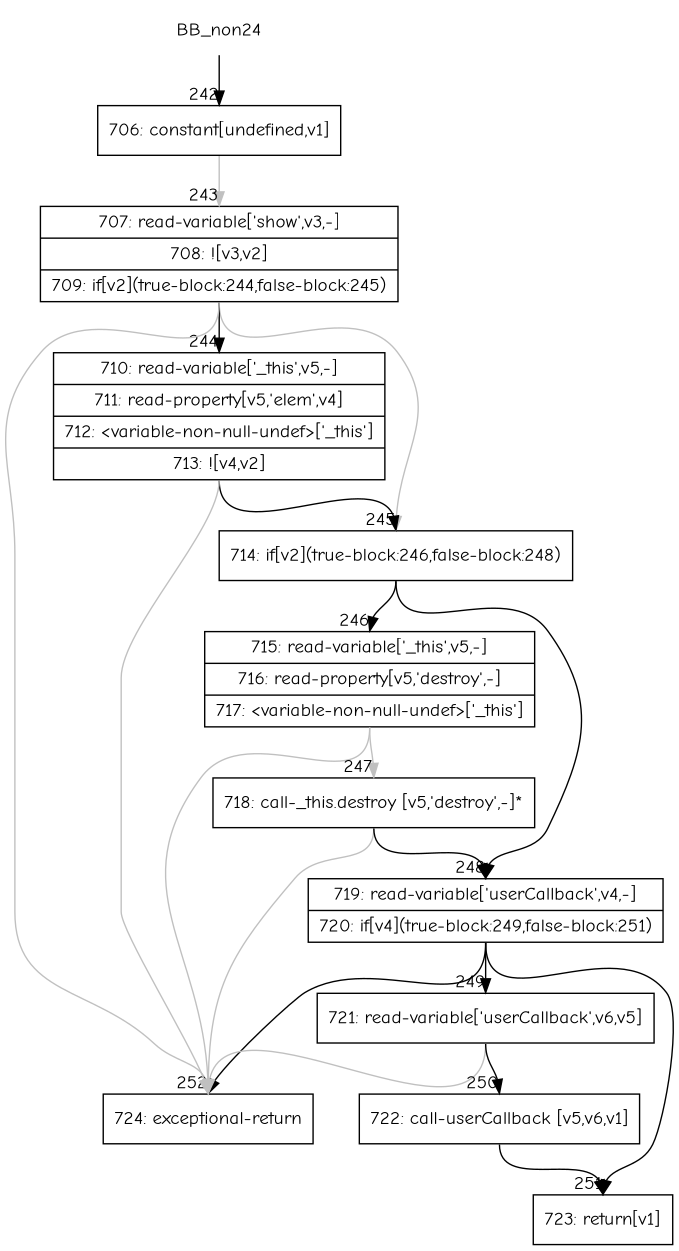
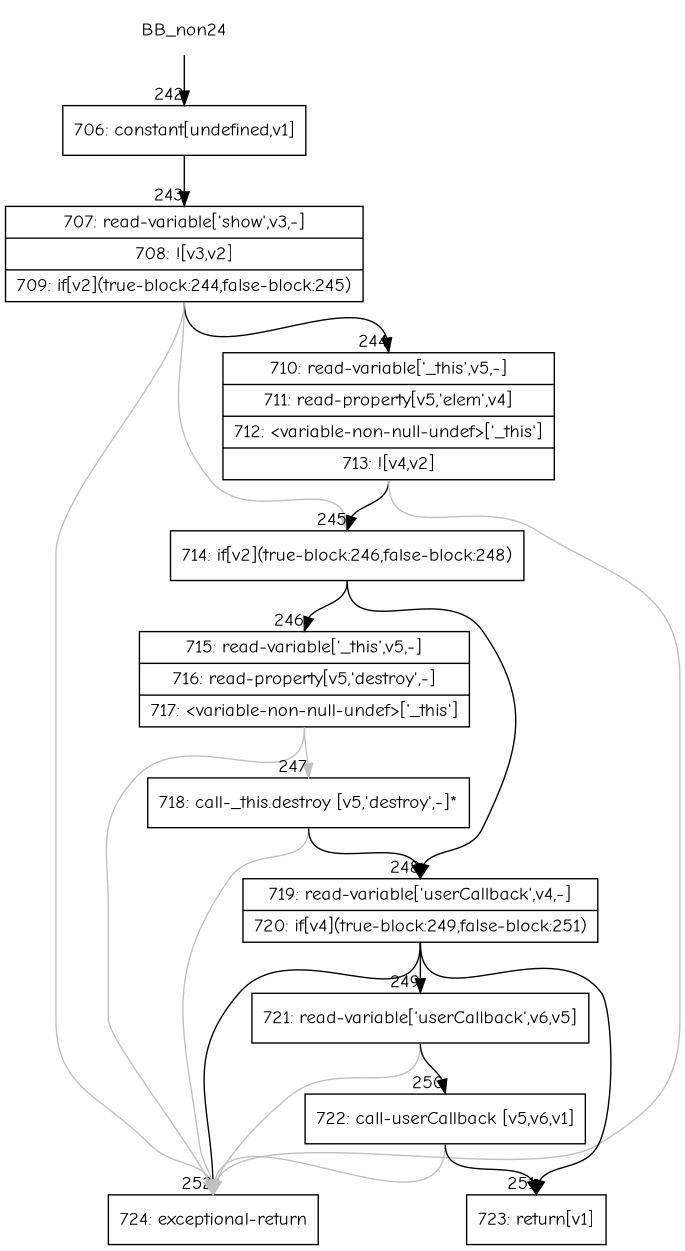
edge "706: constant[undefined,v1]" -> "707: read-variable['show',v3,-]": color gray -> black
edge "722: call-userCallback [v5,v6,v1]" -> "724: exceptional-return": added
